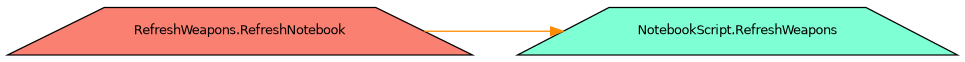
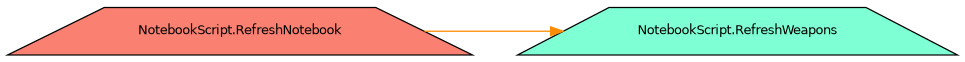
node "RefreshWeapons.RefreshNotebook": label "RefreshWeapons.RefreshNotebook" -> "NotebookScript.RefreshNotebook"
